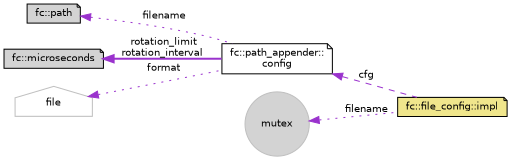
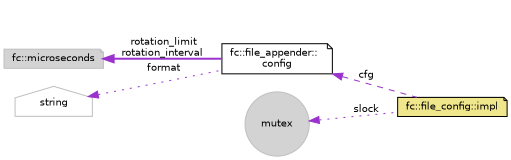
node "fc::path": removed
node "fc::microseconds": color black -> grey75
node "fc::path_appender:: config": label "fc::path_appender:: config" -> "fc::file_appender:: config"
node "file": label "file" -> "string"
edge "fc::file_config::impl" -> "mutex": label " filename" -> " slock"
